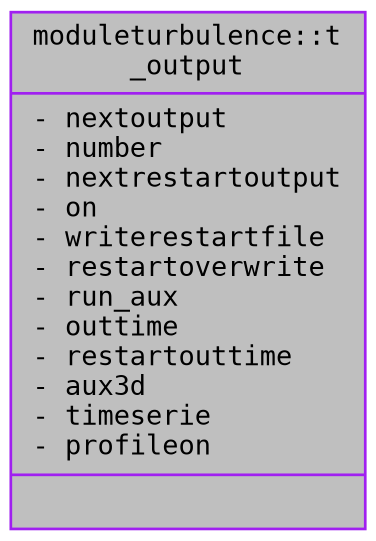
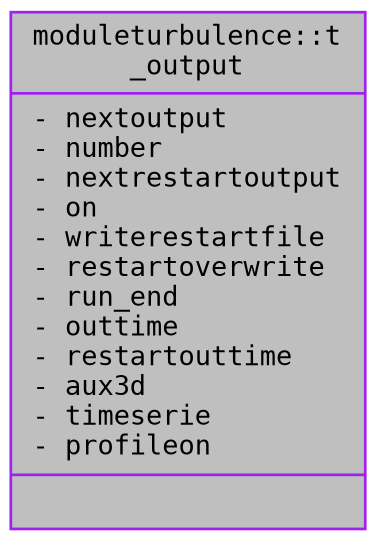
node "moduleturbulence::t": text "- run_aux" -> "- run_end"
